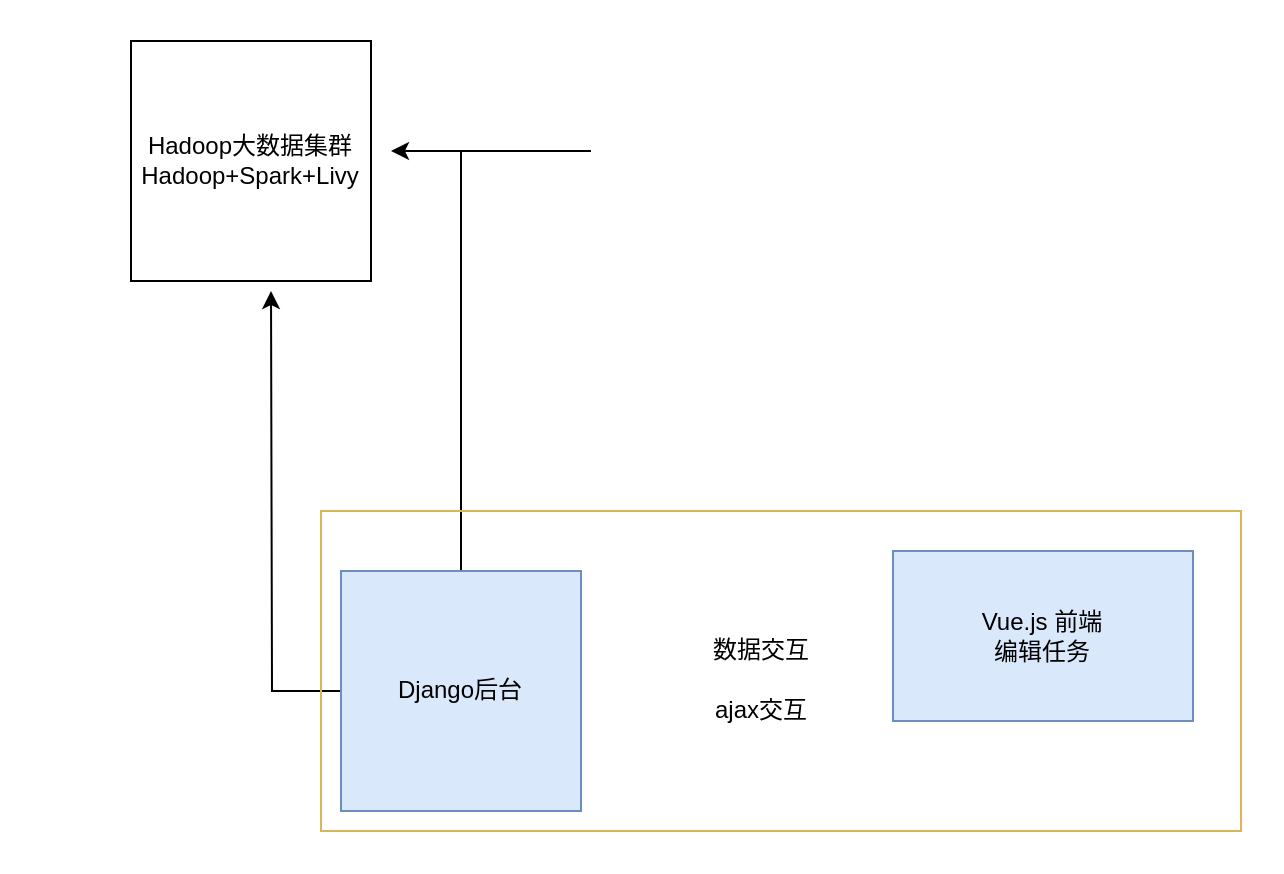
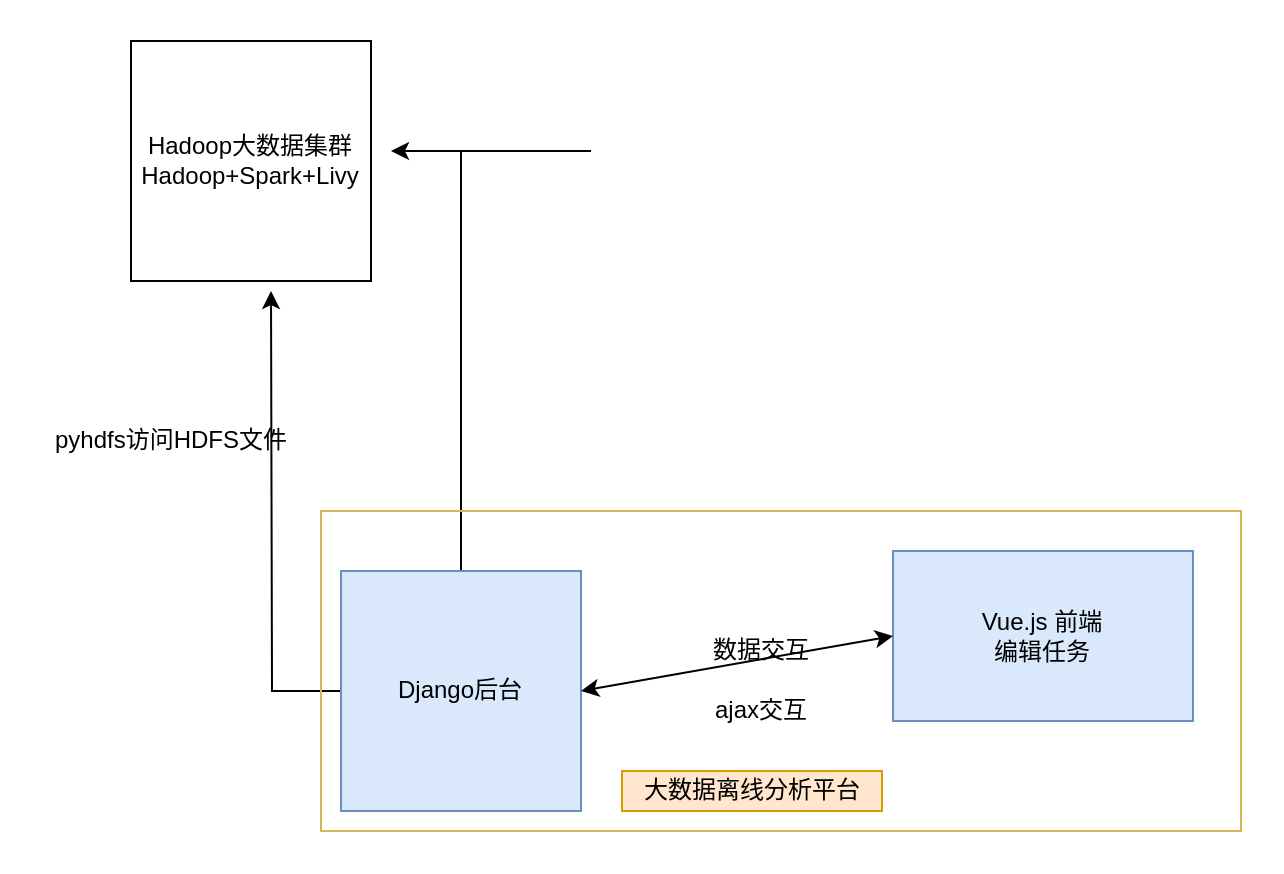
node "pyhdfs访问HDFS文件": added
edge "Vue.js 前端 编辑任务" -- "Django后台": added
node "大数据离线分析平台": added
